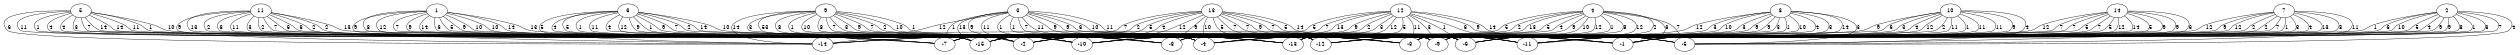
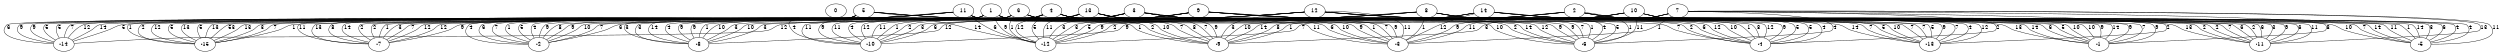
node "0": added
edge "6" -- "-7": label "4" -> "14"
edge "6" -- "-13": removed, label "9"
